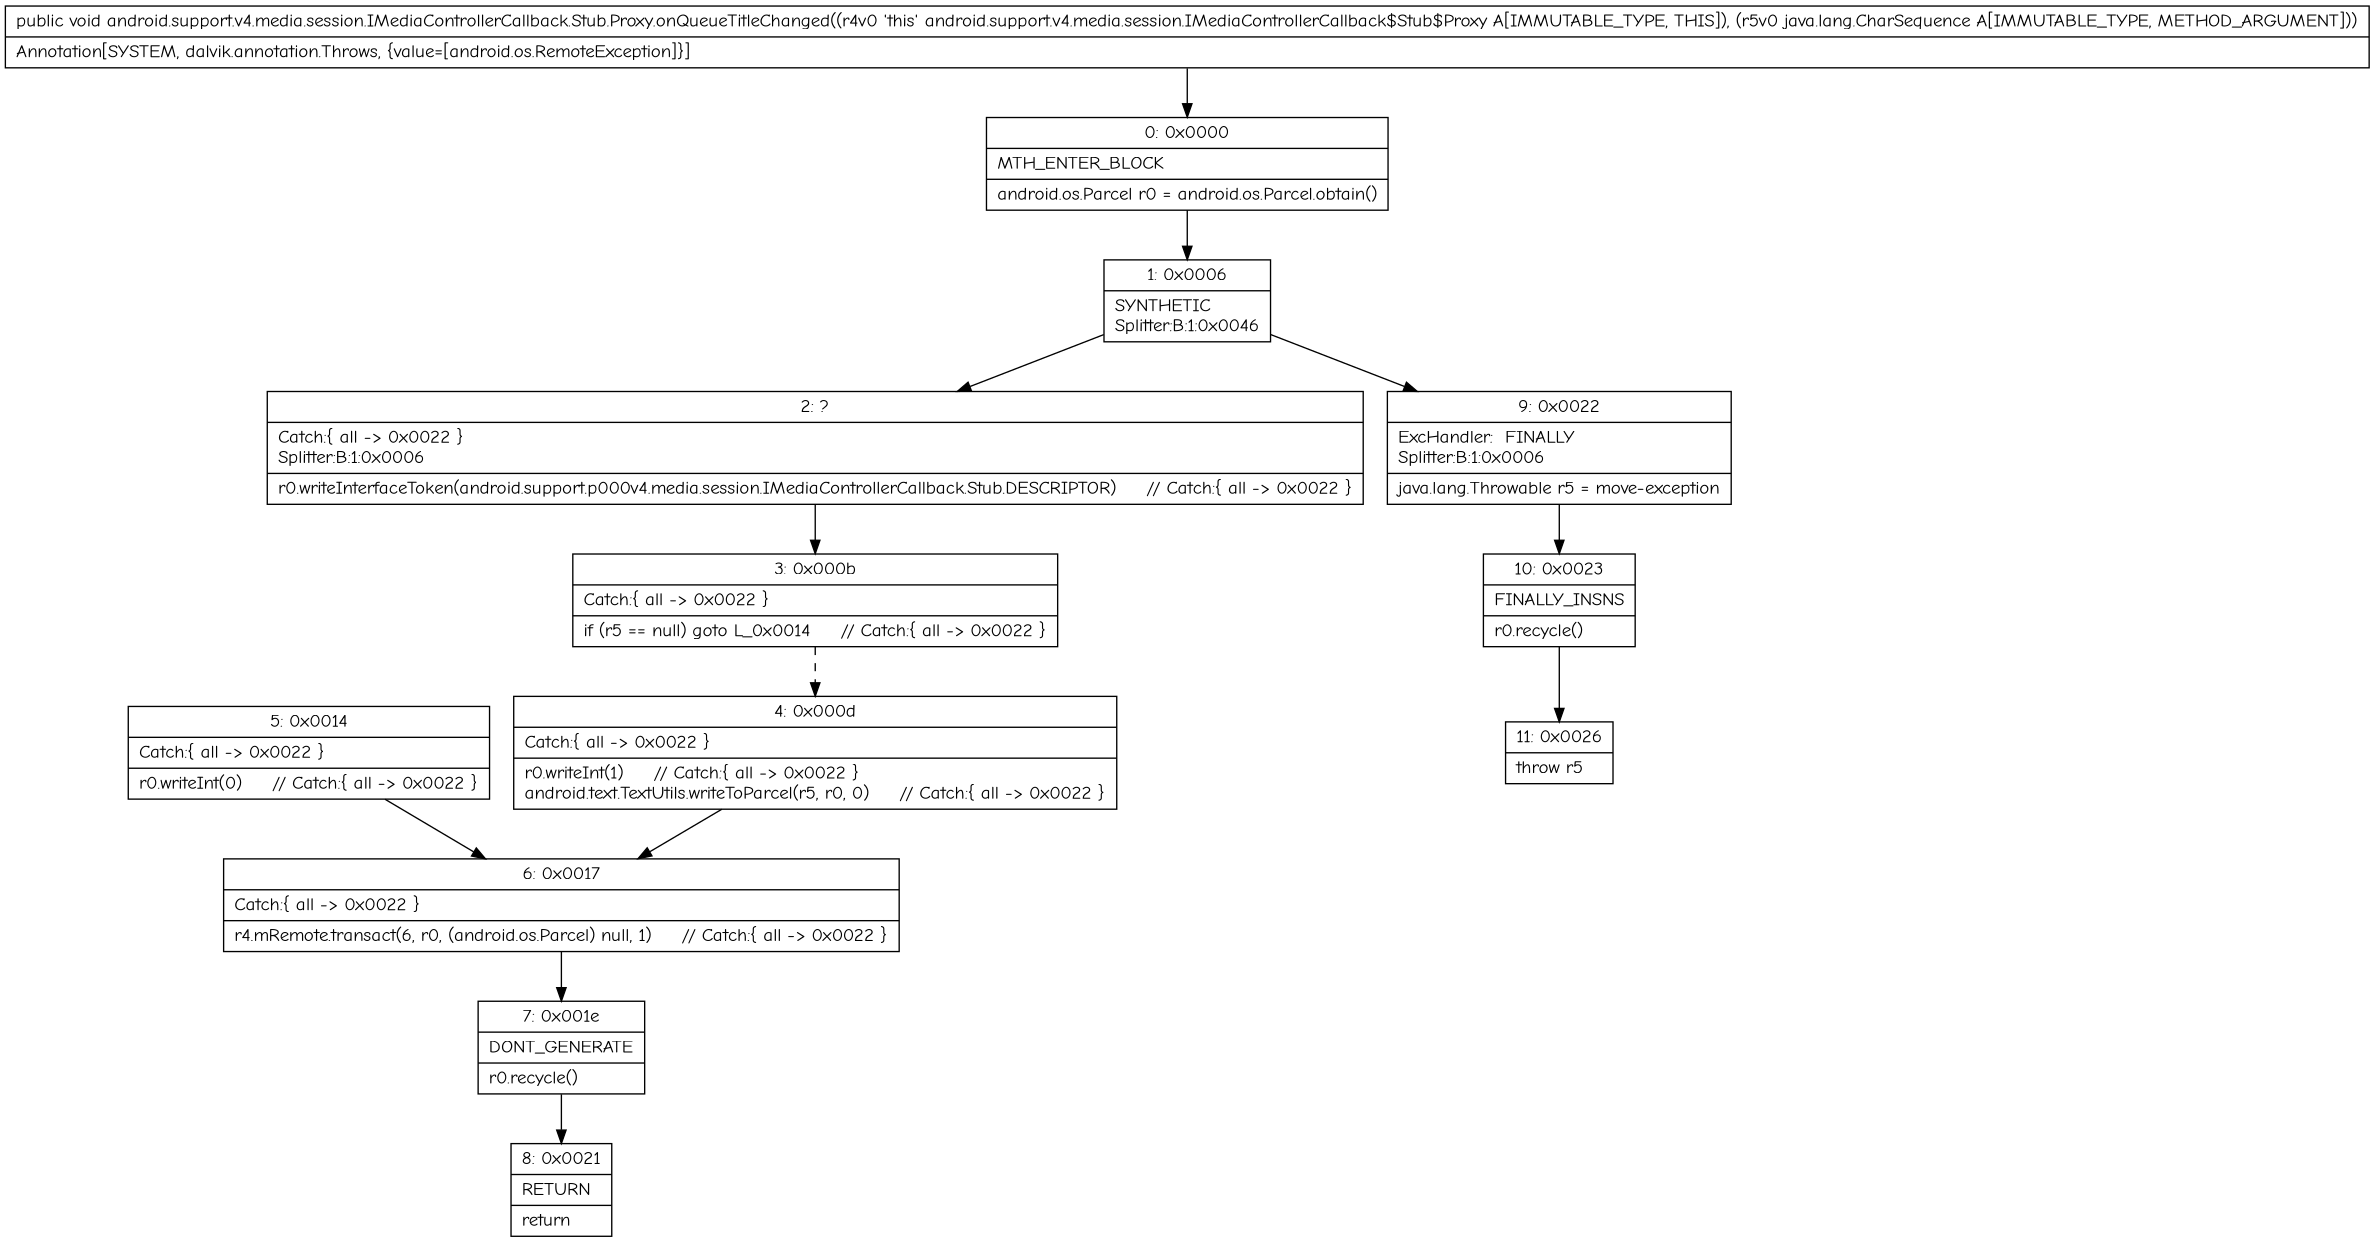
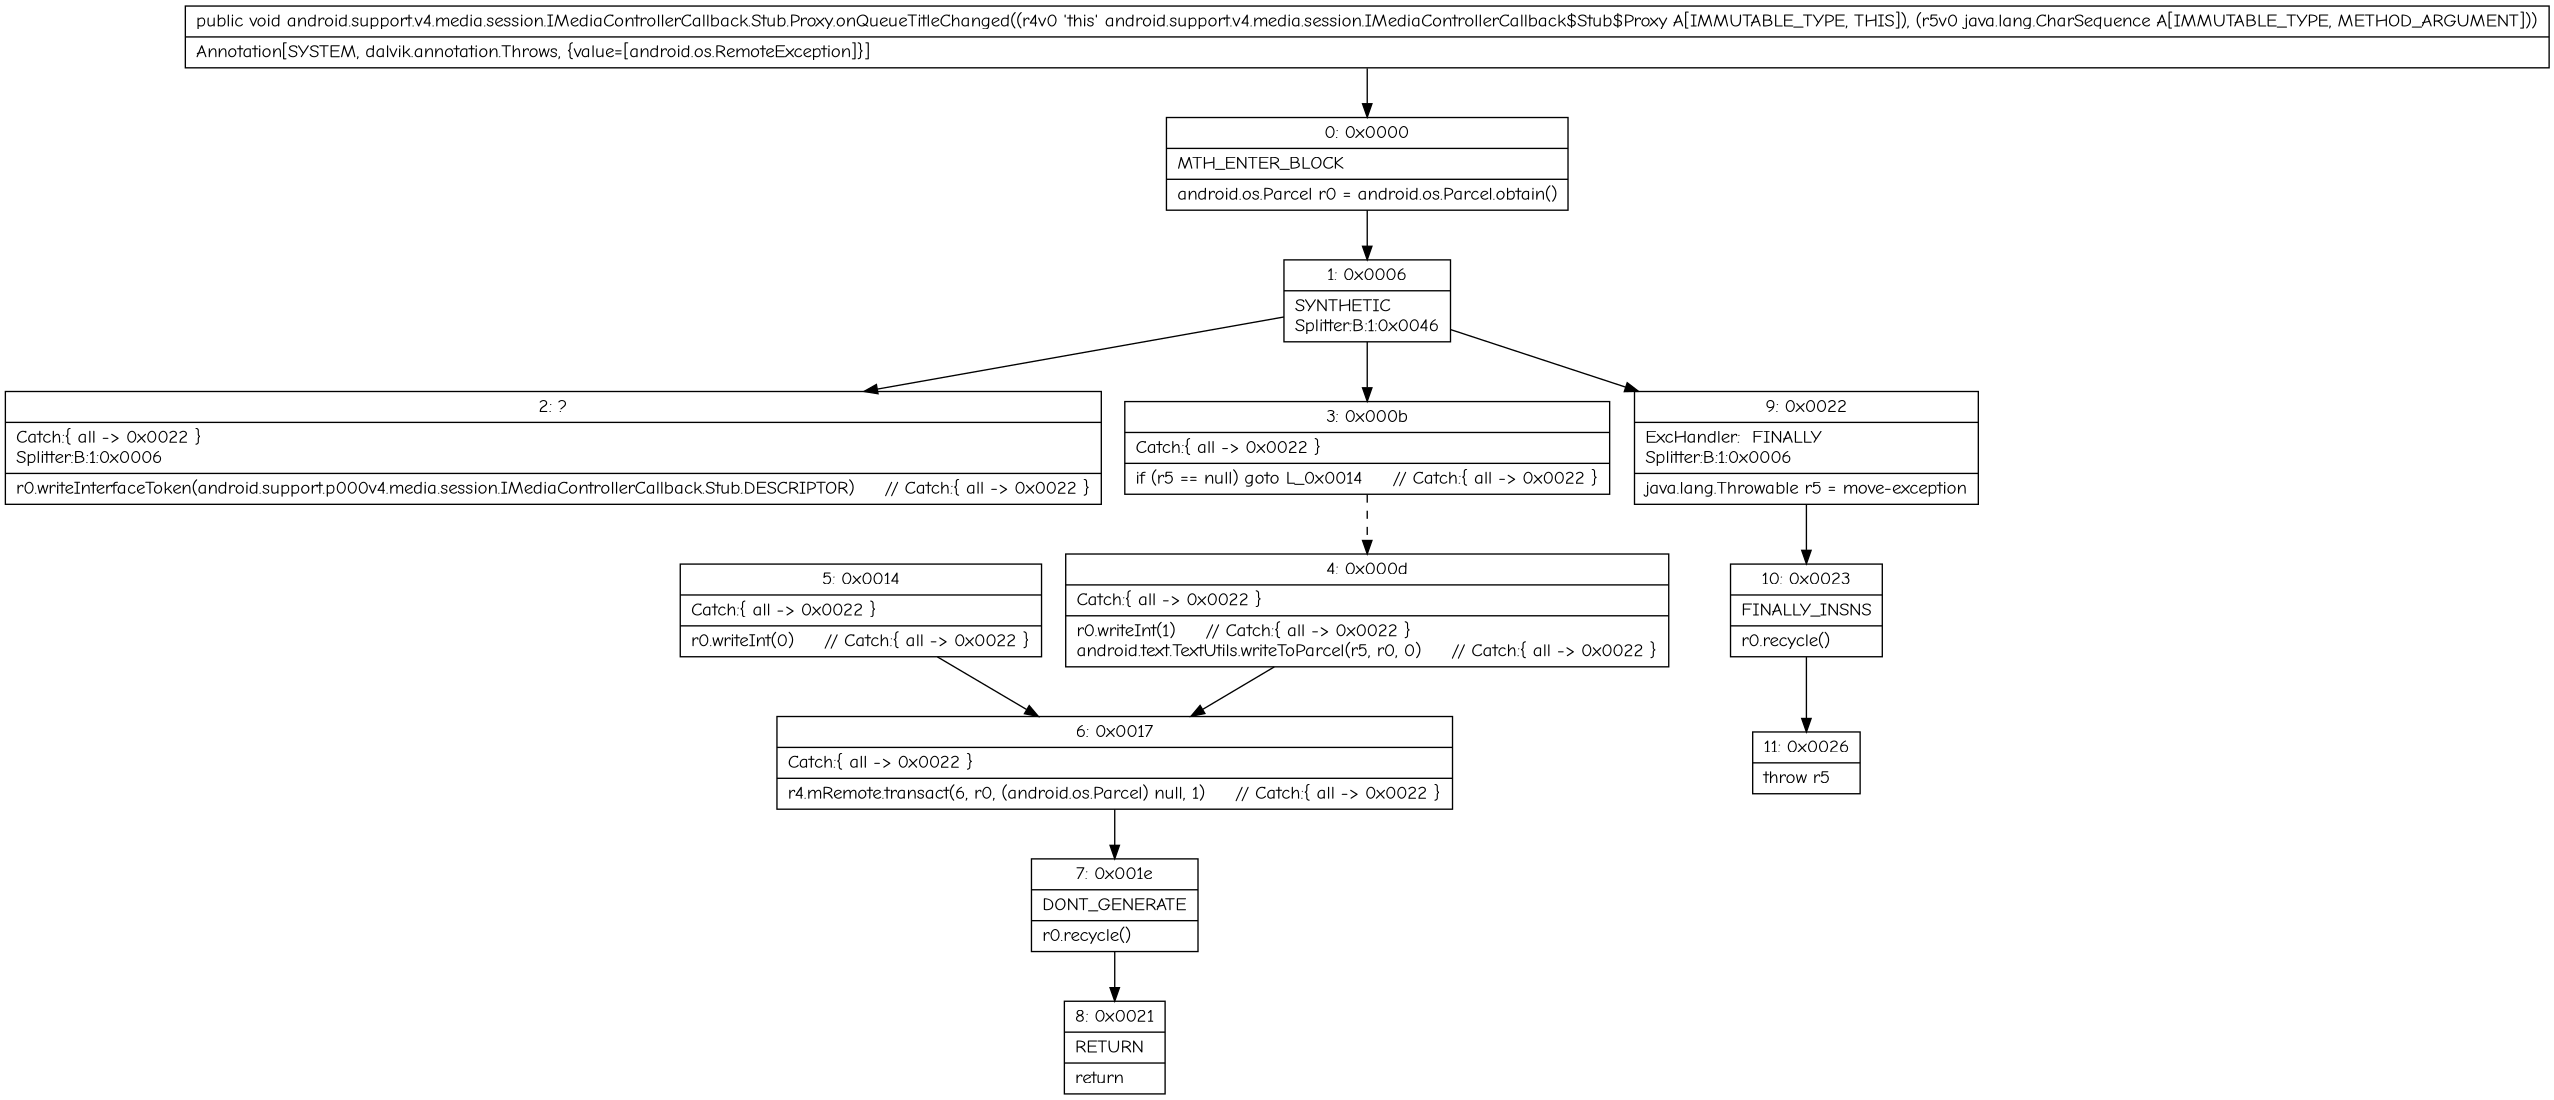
edge "2: ?" -> "3: 0x000b": now "1: 0x0006" -> "3: 0x000b"
